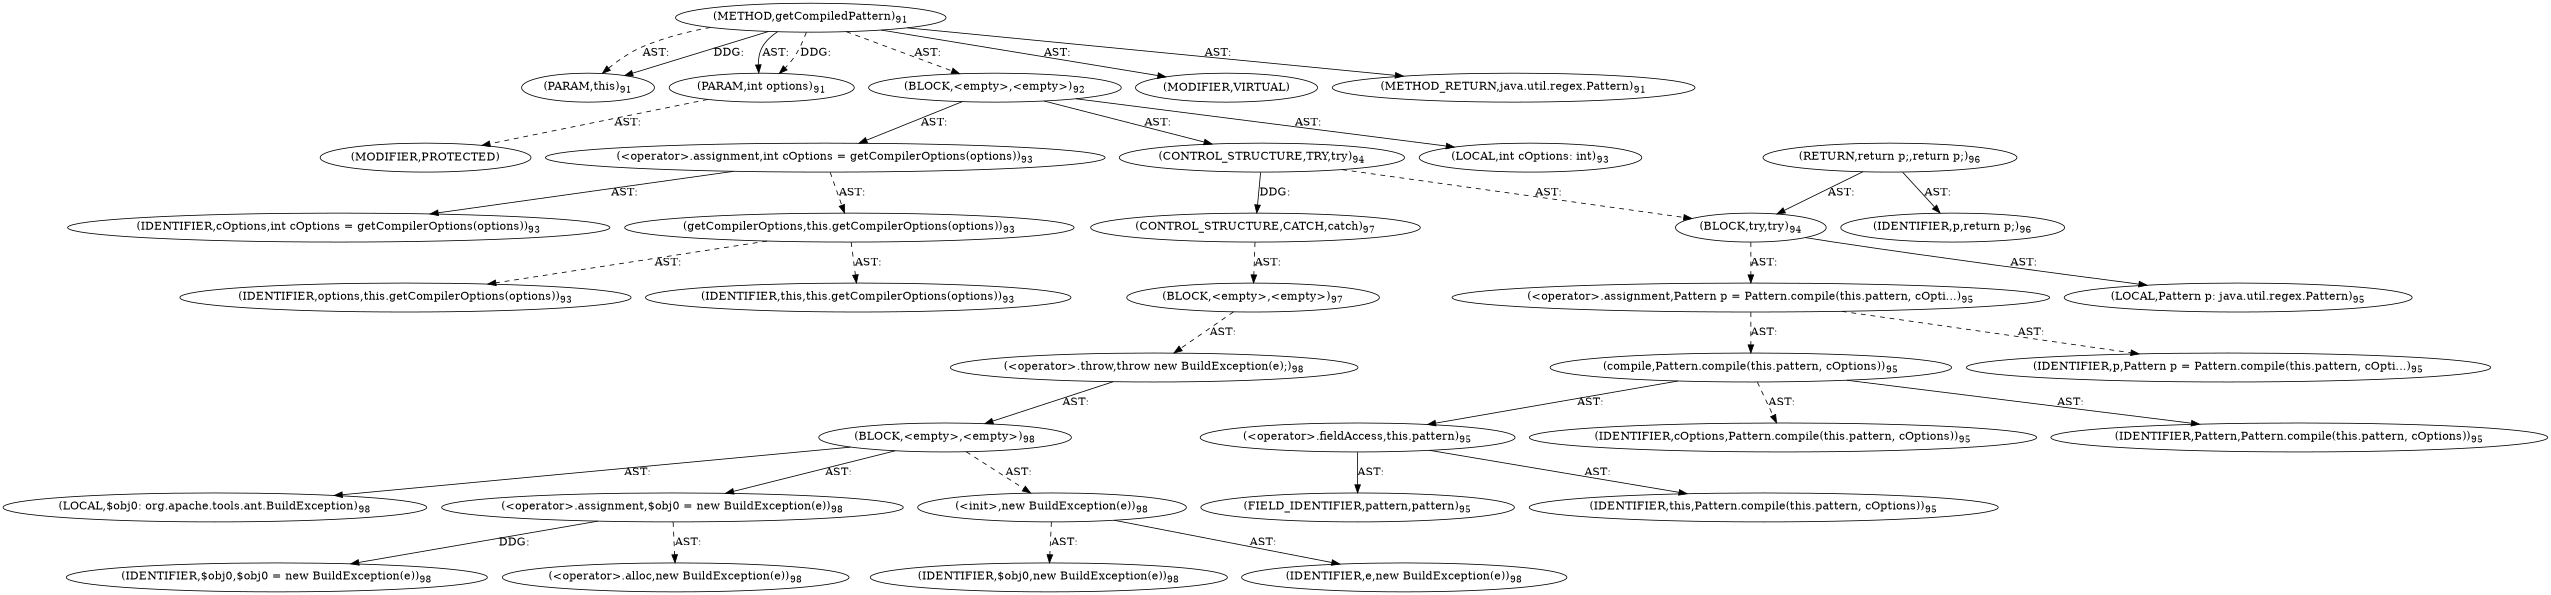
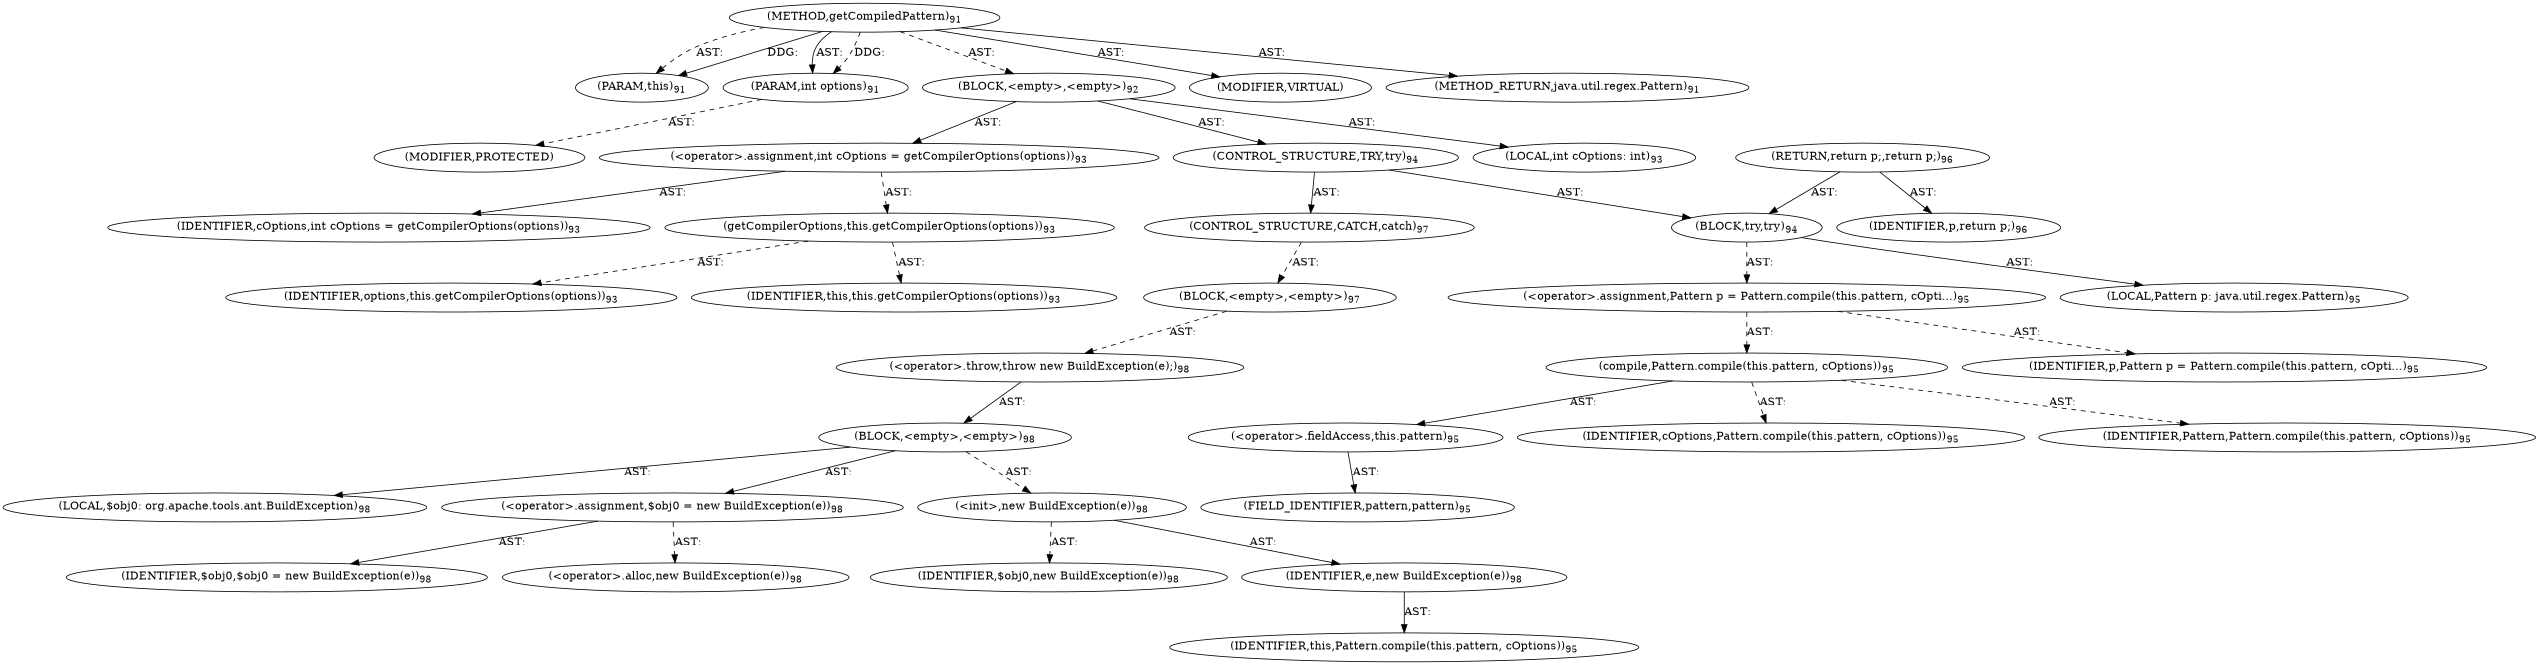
edge "(CONTROL_STRUCTURE,TRY,try)" -> "(CONTROL_STRUCTURE,CATCH,catch)": label "DDG: " -> "AST: "
edge "(CONTROL_STRUCTURE,TRY,try)" -> "(BLOCK,try,try)": style dashed -> solid
edge "(compile,Pattern.compile(this.pattern, cOptions))" -> "(IDENTIFIER,Pattern,Pattern.compile(this.pattern, cOptions))": style solid -> dashed
edge "(<operator>.fieldAccess,this.pattern)" -> "(IDENTIFIER,this,Pattern.compile(this.pattern, cOptions))": now "(IDENTIFIER,e,new BuildException(e))" -> "(IDENTIFIER,this,Pattern.compile(this.pattern, cOptions))"
edge "(<operator>.assignment,$obj0 = new BuildException(e))" -> "(IDENTIFIER,$obj0,$obj0 = new BuildException(e))": label "DDG: " -> "AST: "
